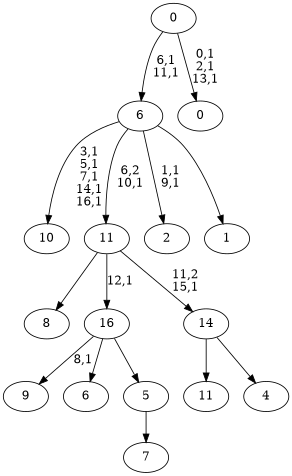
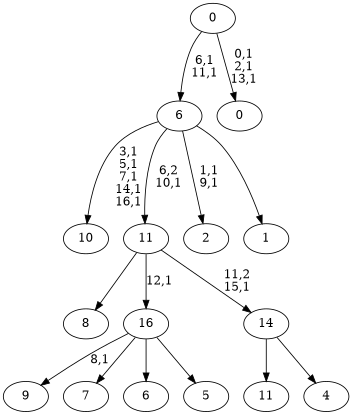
edge "5" -> "7": now "16" -> "7"
